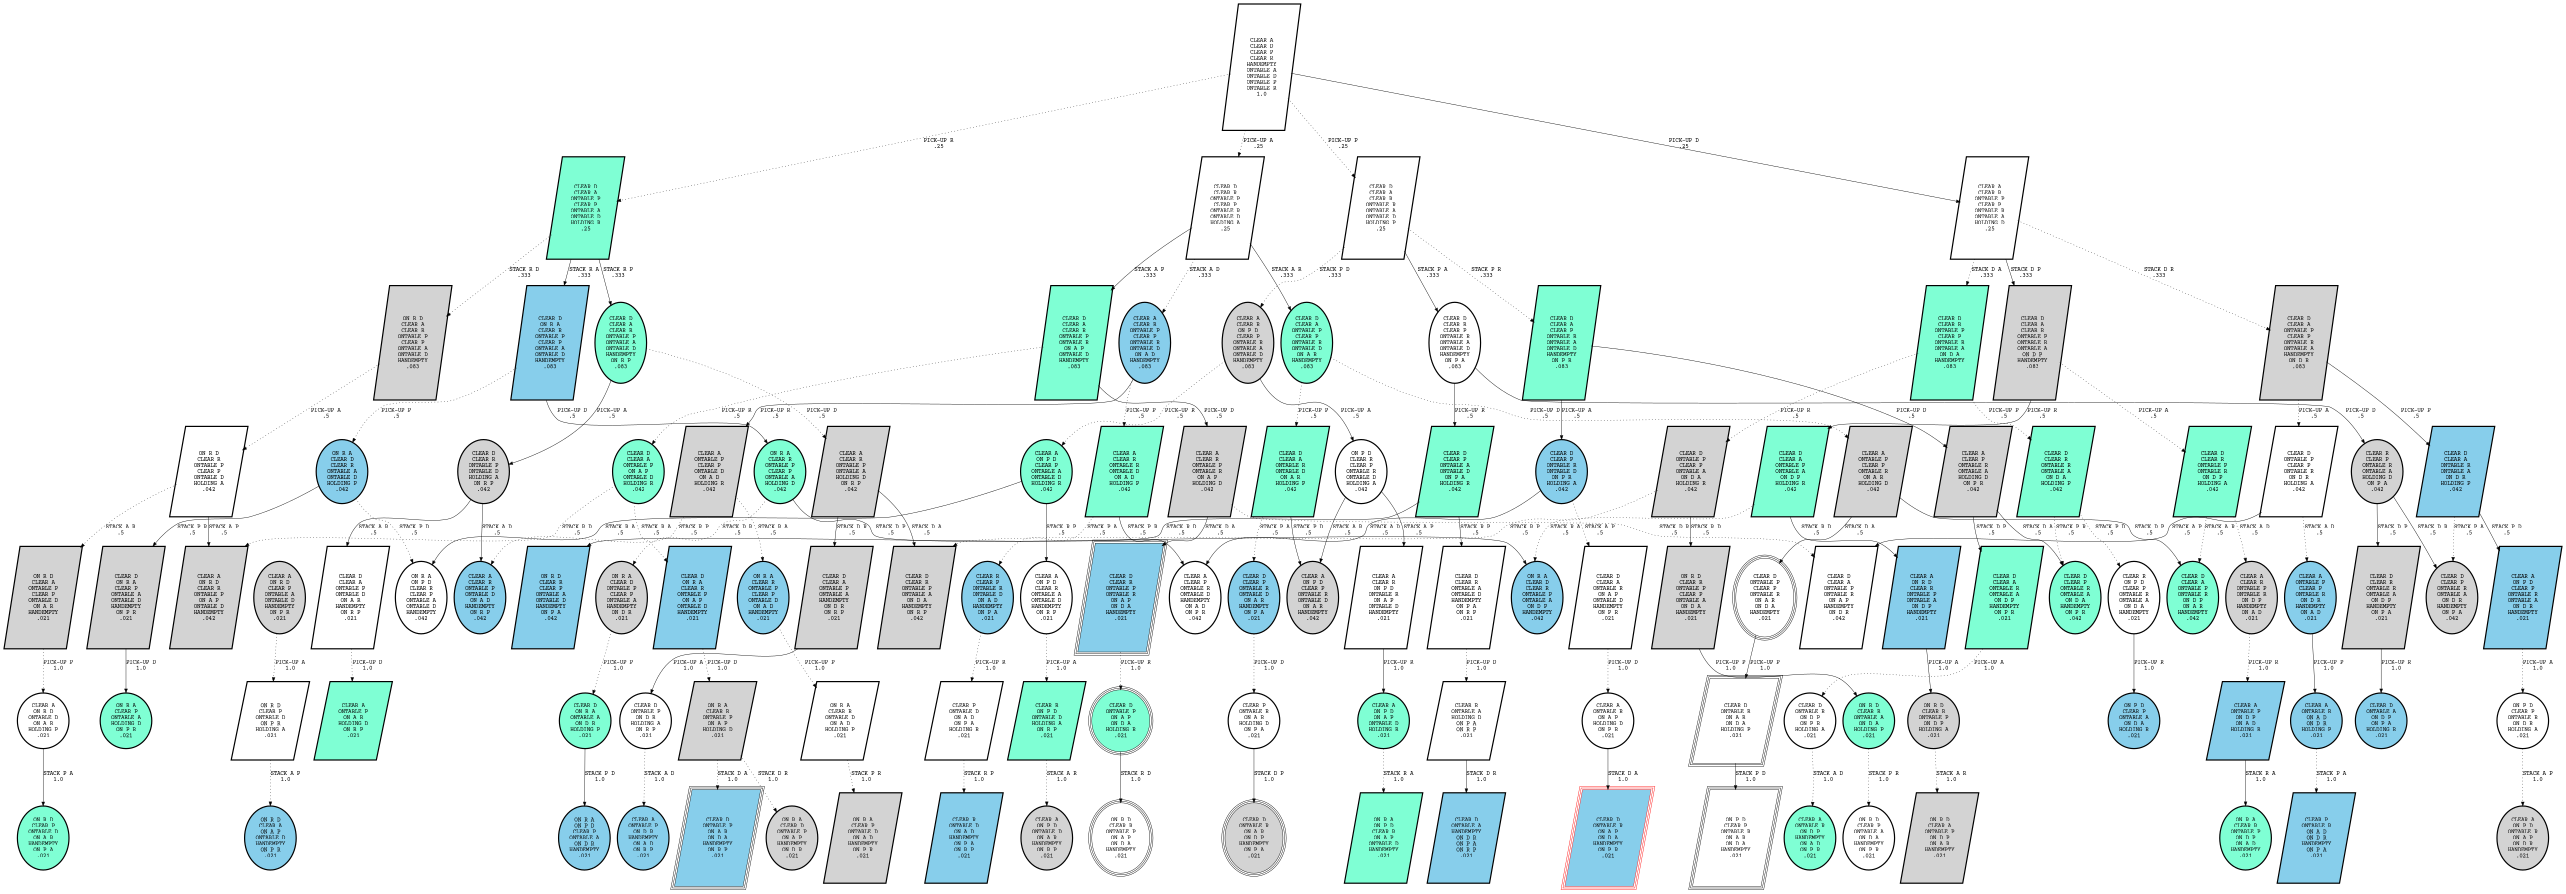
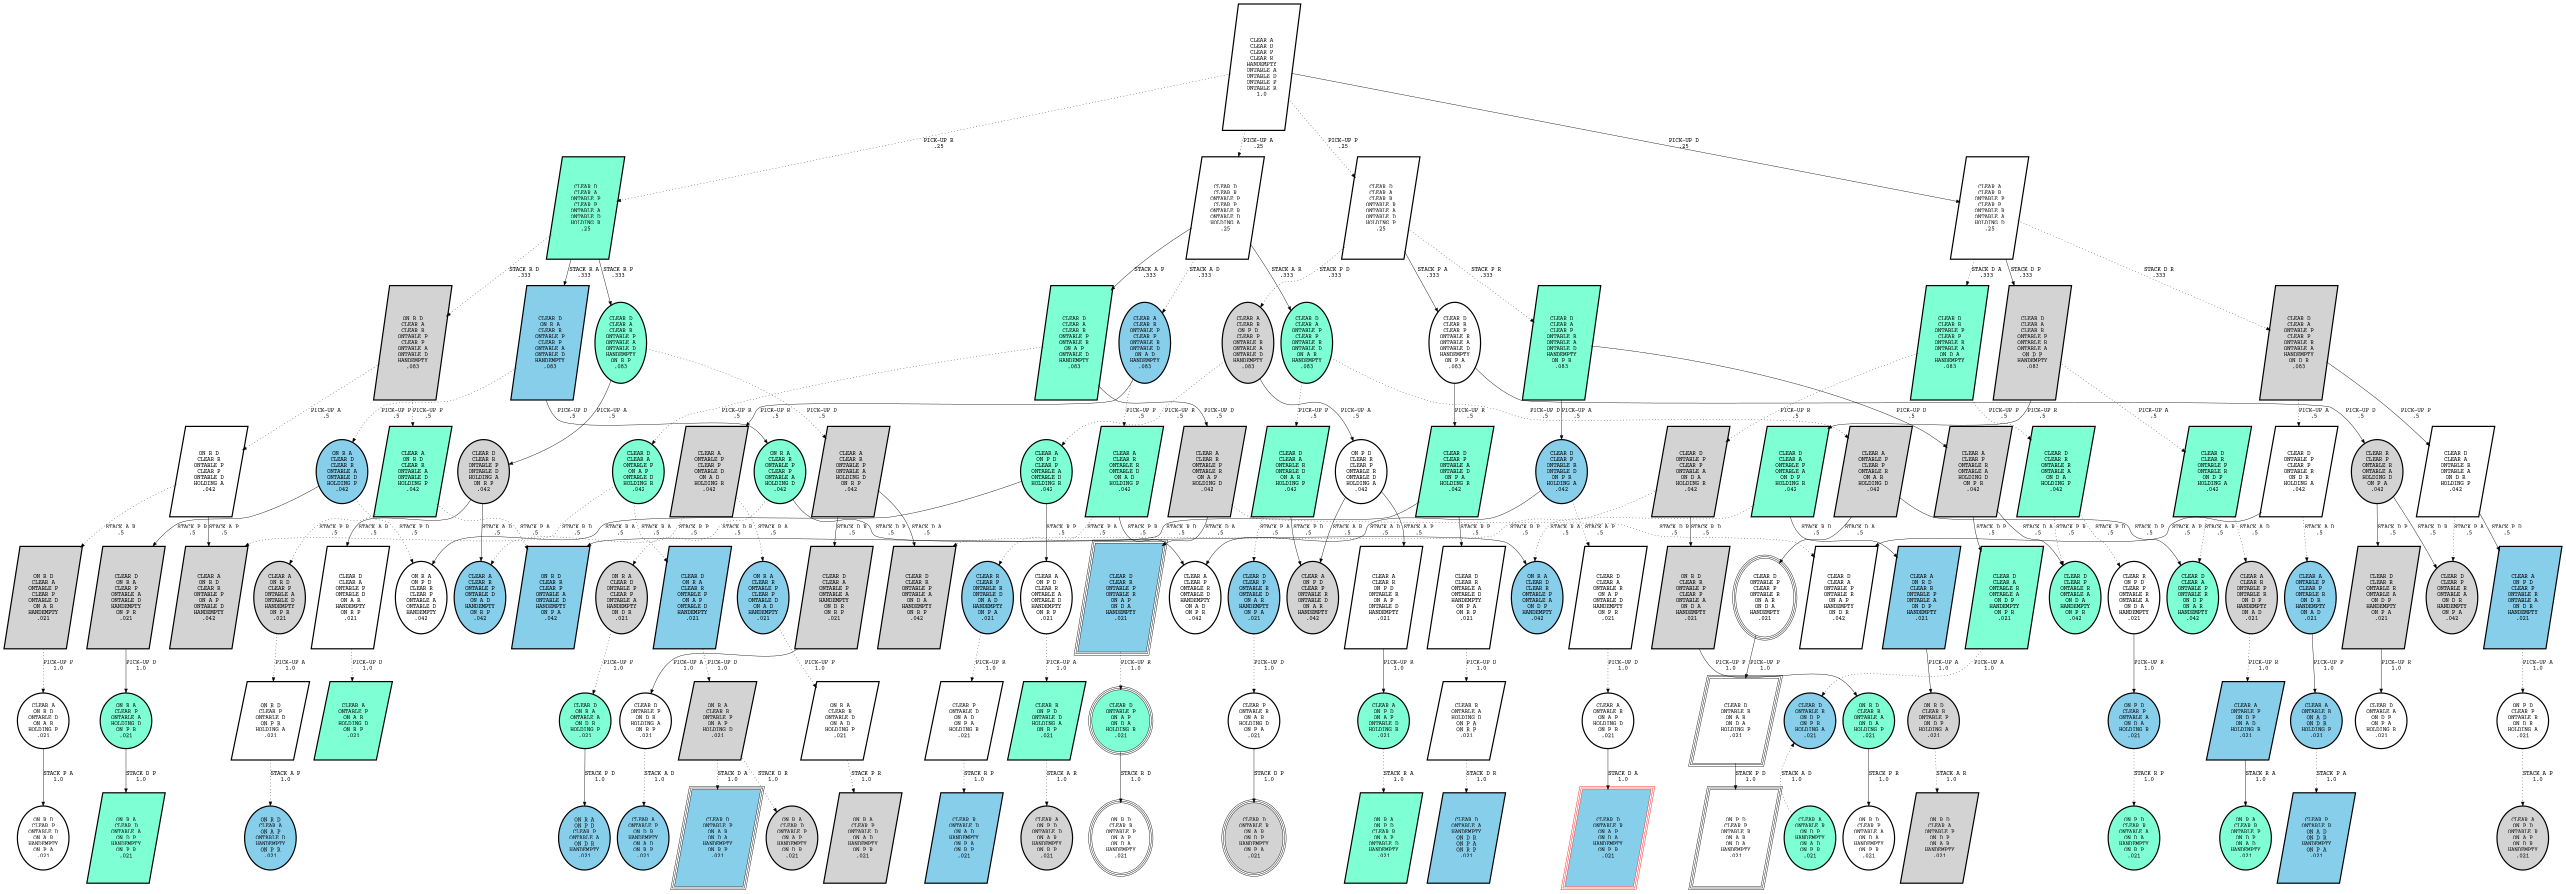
node "CLEAR A ON R D CLEAR R ONTABLE A ONTABLE D HOLDING P .042": added
node "CLEAR D CLEAR A ONTABLE R ONTABLE A ON D R HOLDING P .042": fillcolor skyblue -> white
node "CLEAR D ONTABLE R ON D P ON P R HOLDING A .021": fillcolor white -> skyblue
node "CLEAR D ONTABLE A ON D P ON P A HOLDING R .021": fillcolor skyblue -> white
edge "CLEAR R ONTABLE A HOLDING D ON P A ON R P .021" -> "CLEAR D ONTABLE A HANDEMPTY ON D R ON P A ON R P .021": style solid -> dotted
edge "CLEAR D ONTABLE R ON D P ON P R HOLDING A .021" -> "CLEAR A ONTABLE R ON D P HANDEMPTY ON A D ON P R .021": reversed
edge "ON R D CLEAR R ONTABLE A ON D A HOLDING P .021" -> "ON R D CLEAR P ONTABLE A ON D A HANDEMPTY ON P R .021": style dotted -> solid
node "ON R D CLEAR P ONTABLE D ON A R HANDEMPTY ON P A .021": fillcolor aquamarine -> white
node "ON R A CLEAR D ONTABLE A ON D P HANDEMPTY ON P R .021": added
node "ON P D CLEAR R ONTABLE A ON D A HANDEMPTY ON R P .021": added
